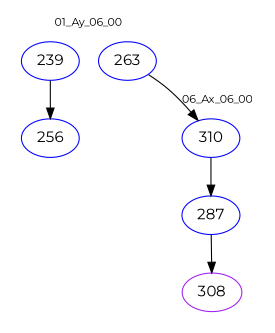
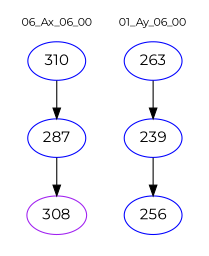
edge "263" -> "310": now "263" -> "239"
